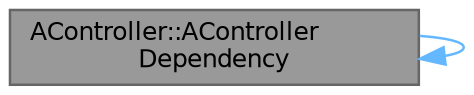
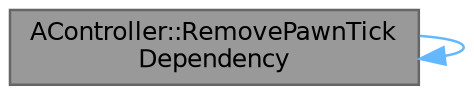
node "AController::AController Dependency": label "AController::AController Dependency" -> "AController::RemovePawnTick Dependency"
